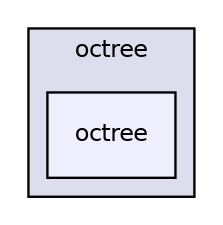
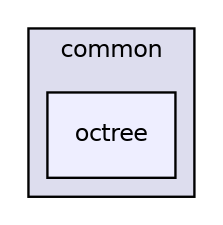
cluster "octree": label "octree" -> "common"
